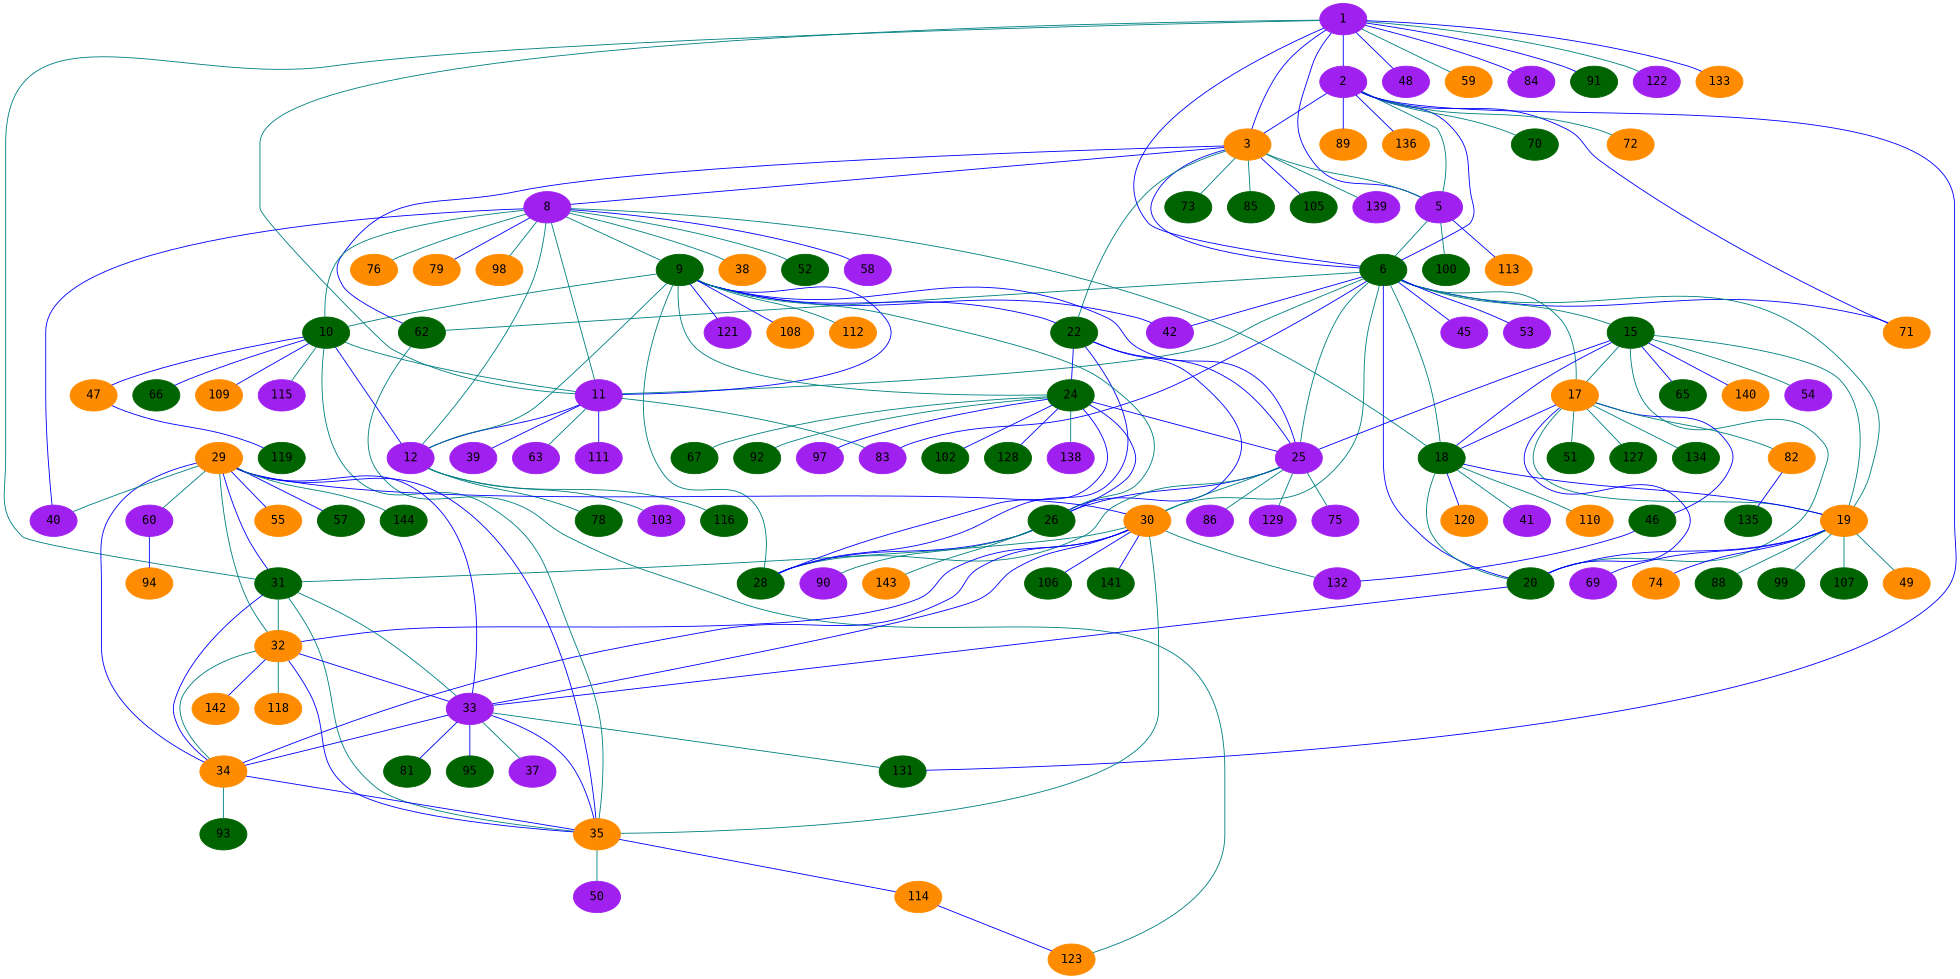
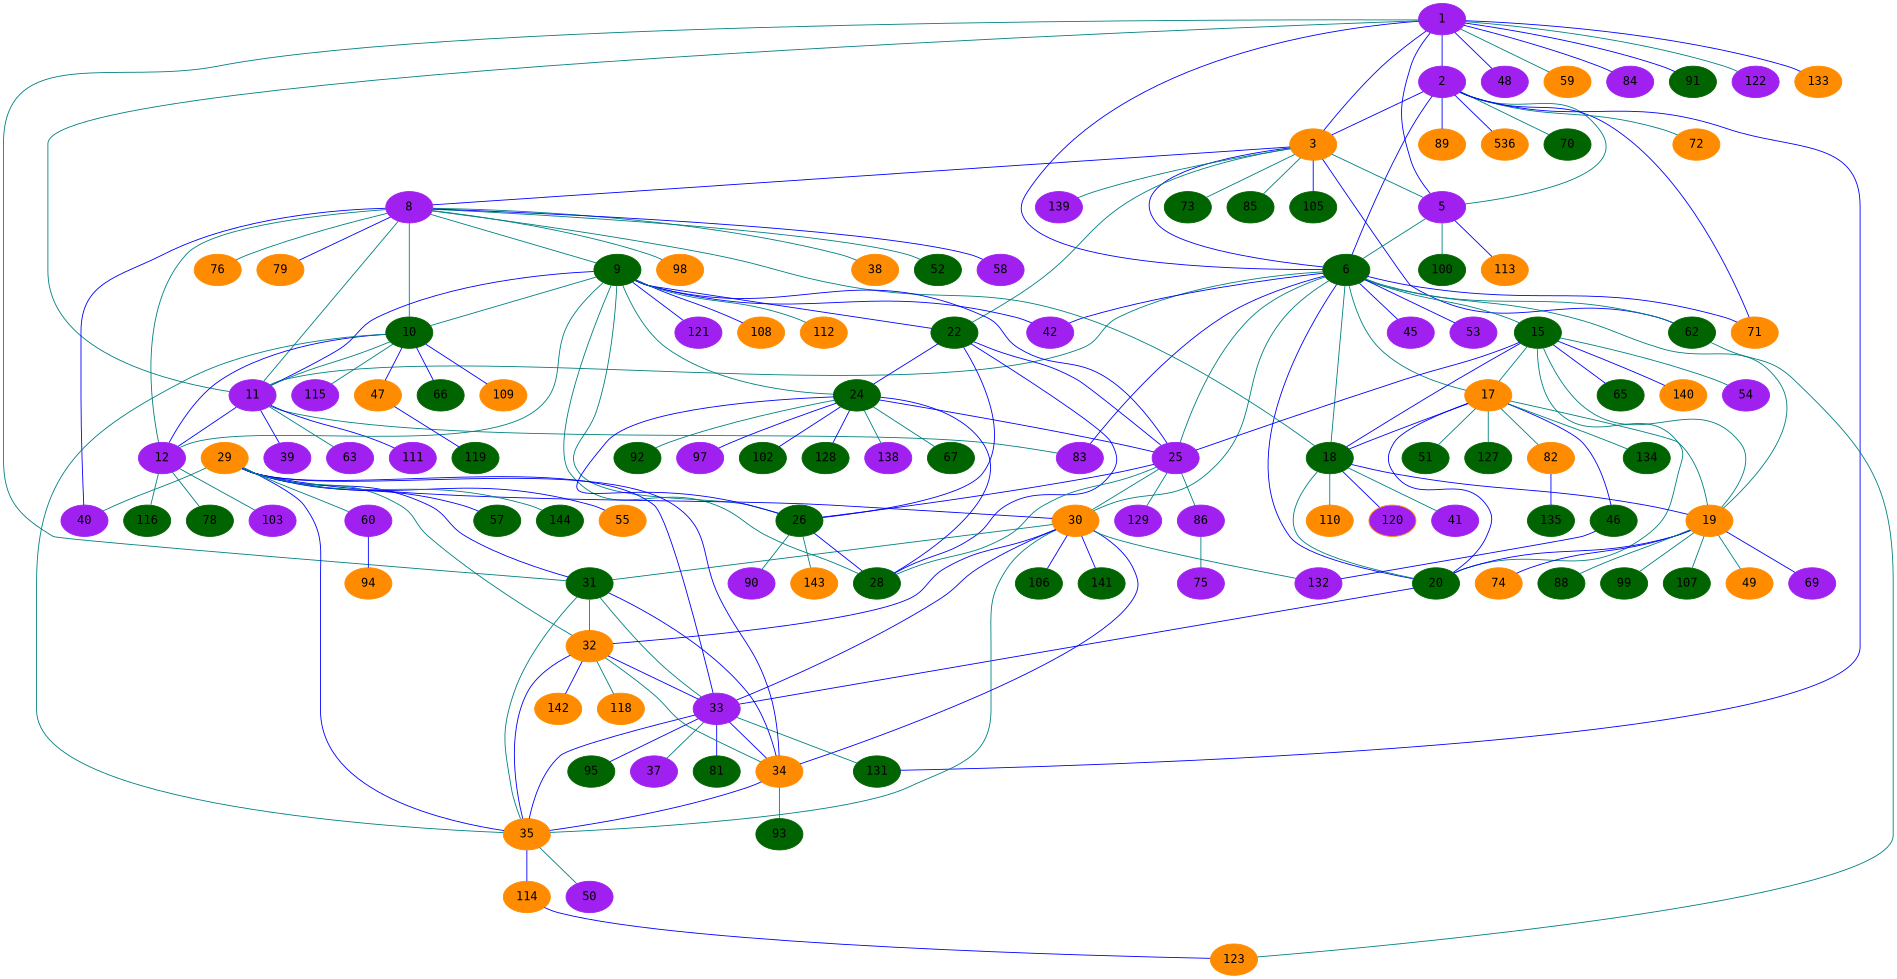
node "136": label "136" -> "536"
edge "25" -- "75": now "86" -- "75"
node "120": fillcolor darkorange -> purple
